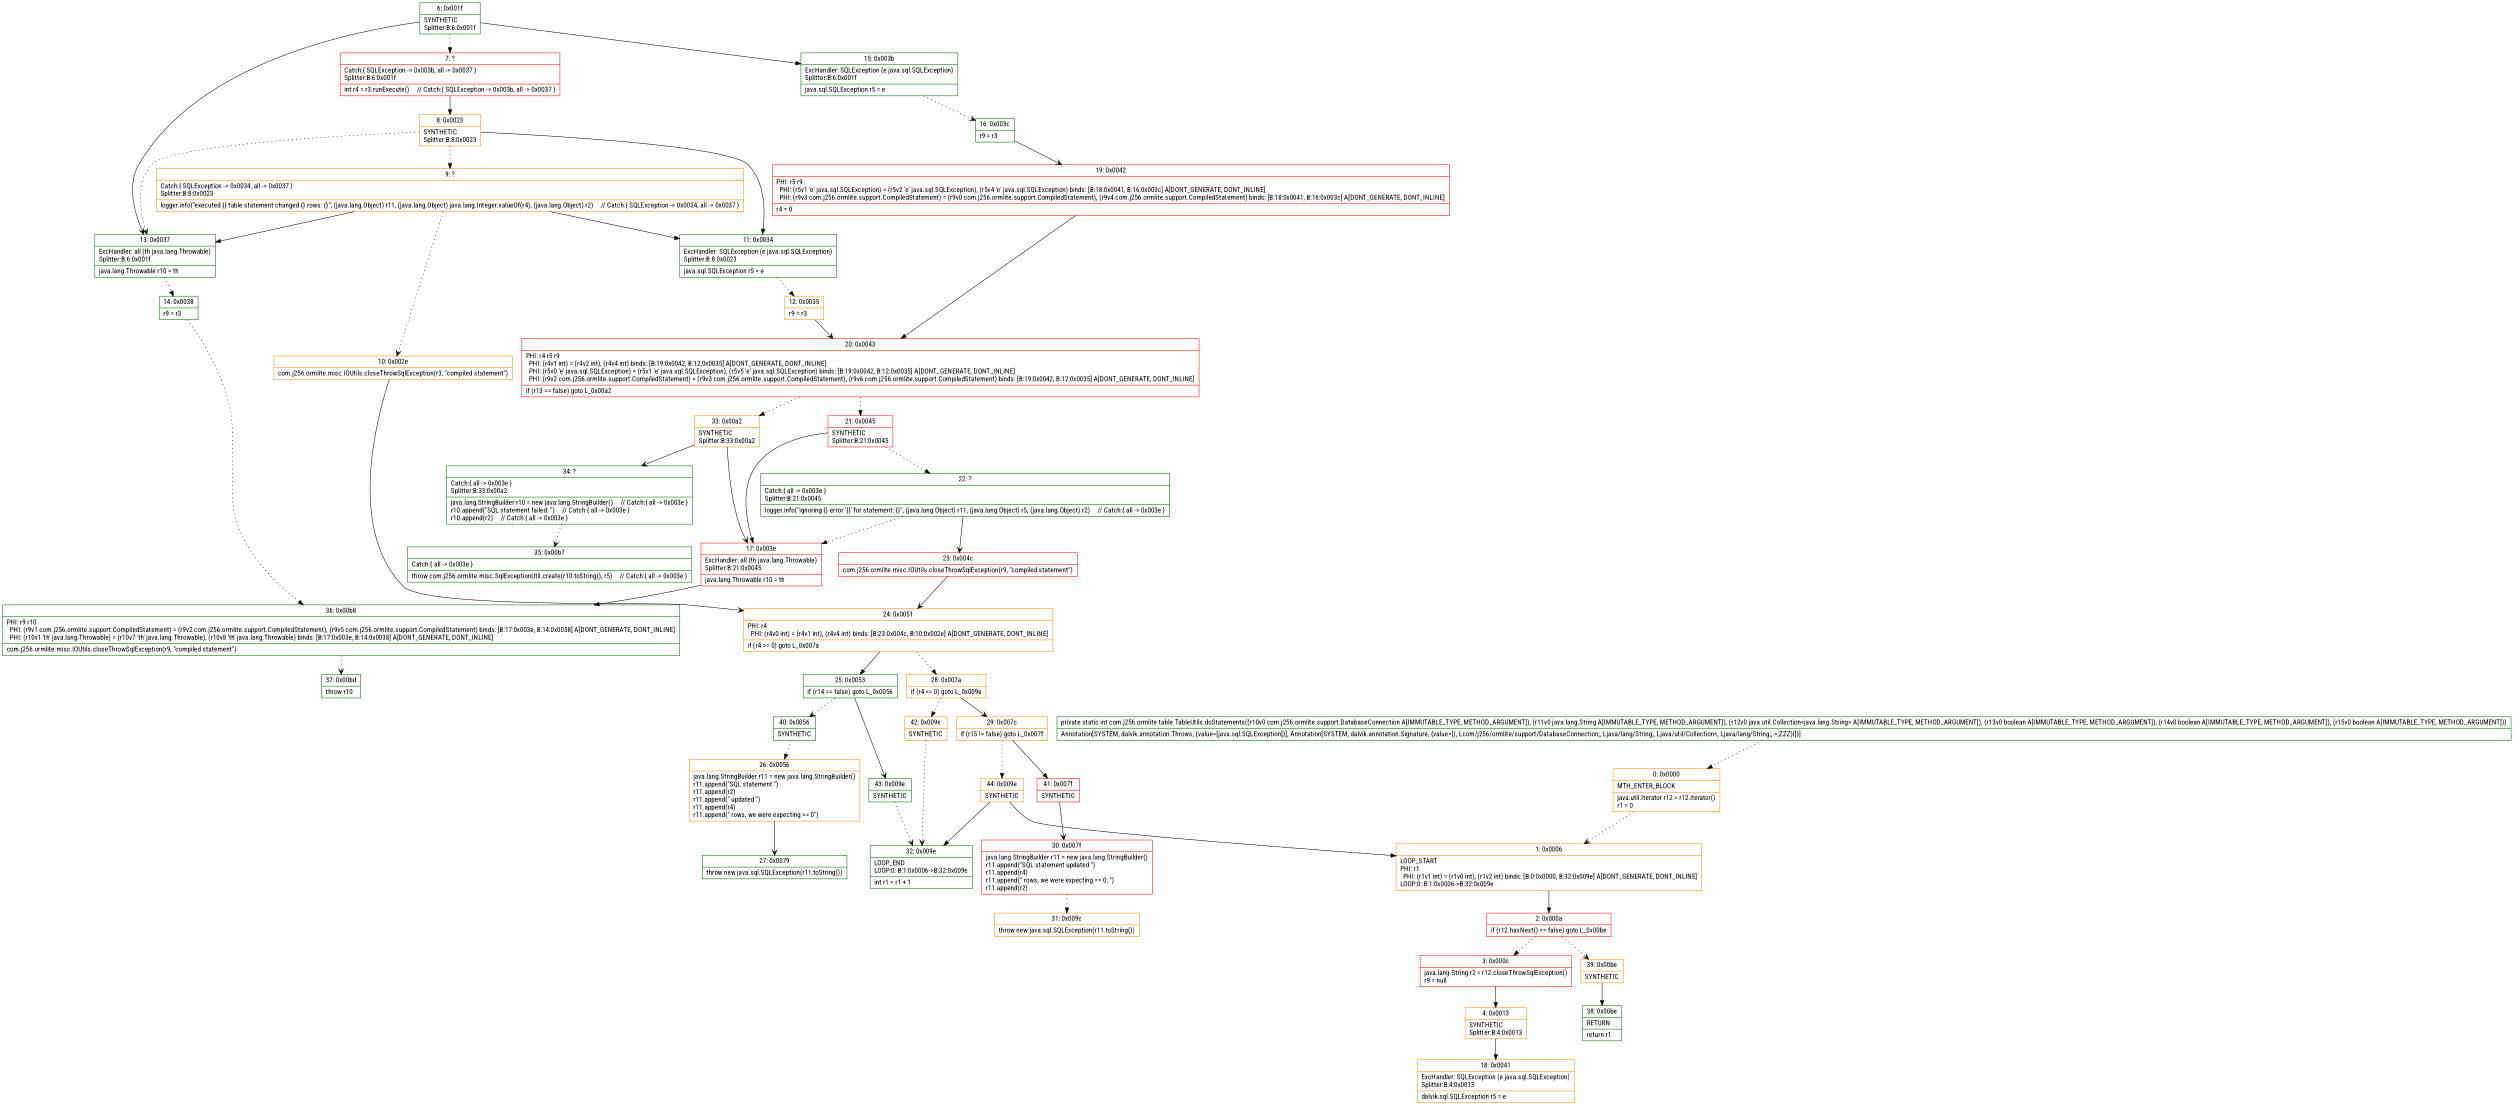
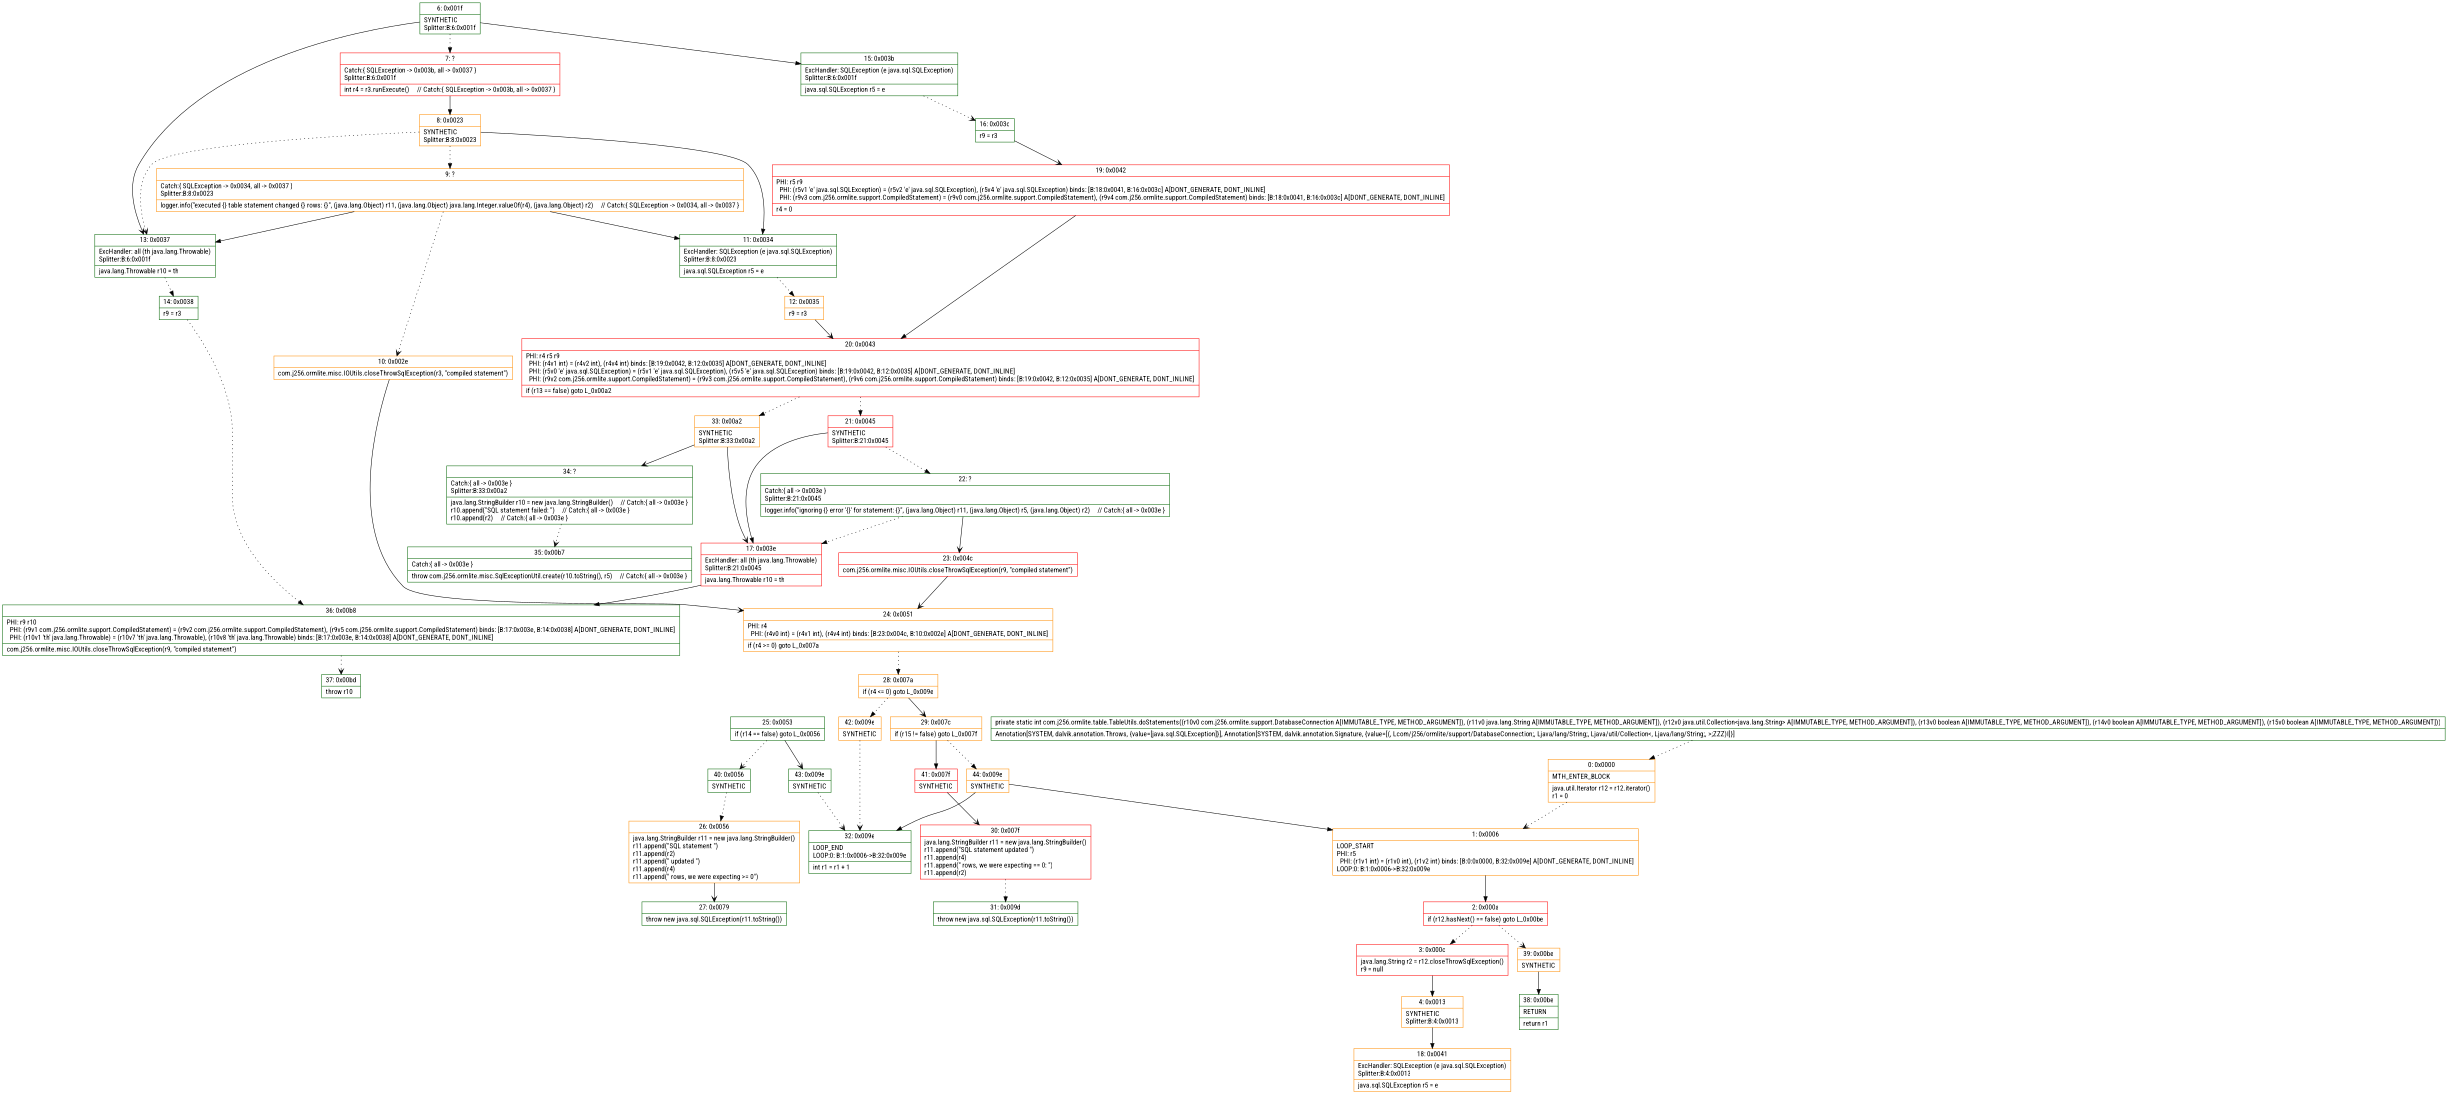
edge "24: 0x0051" -> "25: 0x0053": removed
node "1: 0x0006": text "PHI: r1" -> "PHI: r5"
node "31: 0x009d": color darkorange -> darkgreen
node "18: 0x0041": text "dalvik.sql.SQLException r5 = e" -> "java.sql.SQLException r5 = e"
